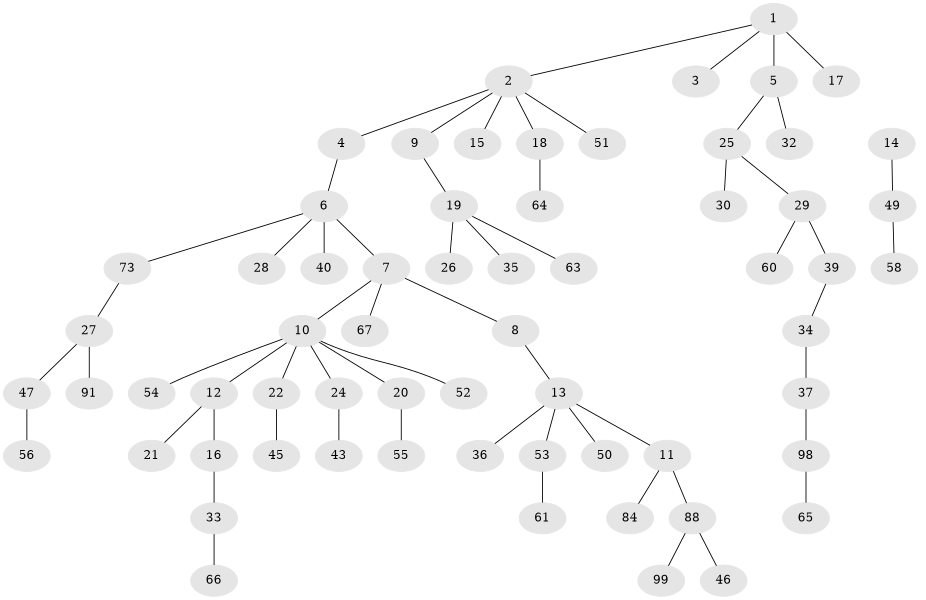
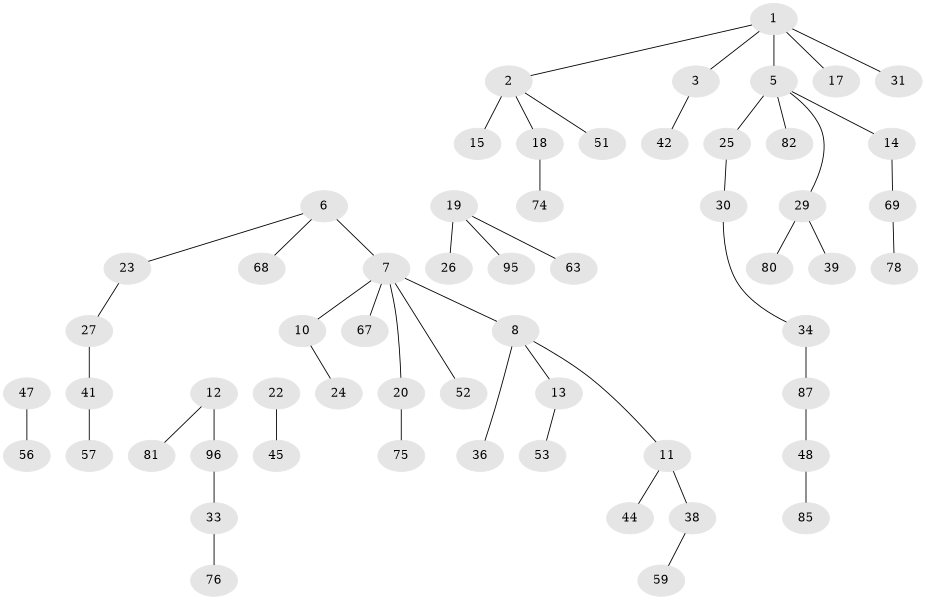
node "31": added
edge "5" -- "14": added
node "4": removed
node "9": removed
node "42": added
node "32": label "32" -> "82"
edge "25" -- "29": now "5" -- "29"
node "64": label "64" -> "74"
node "49": label "49" -> "69"
node "73": label "73" -> "23"
node "28": label "28" -> "68"
node "40": removed
node "35": label "35" -> "95"
node "60": label "60" -> "80"
node "58": label "58" -> "78"
edge "39" -- "34": now "30" -- "34"
edge "27" -- "47": removed
edge "10" -- "12": removed
edge "10" -- "22": removed
edge "10" -- "20": now "7" -- "20"
edge "10" -- "52": now "7" -- "52"
node "91": label "91" -> "41"
node "54": removed
node "37": label "37" -> "87"
edge "13" -- "36": now "8" -- "36"
edge "13" -- "11": now "8" -- "11"
node "57": added
node "21": label "21" -> "81"
node "16": label "16" -> "96"
node "43": removed
node "55": label "55" -> "75"
node "50": removed
node "98": label "98" -> "48"
node "61": removed
node "84": label "84" -> "44"
node "88": label "88" -> "38"
node "65": label "65" -> "85"
node "66": label "66" -> "76"
node "99": label "99" -> "59"
node "46": removed
